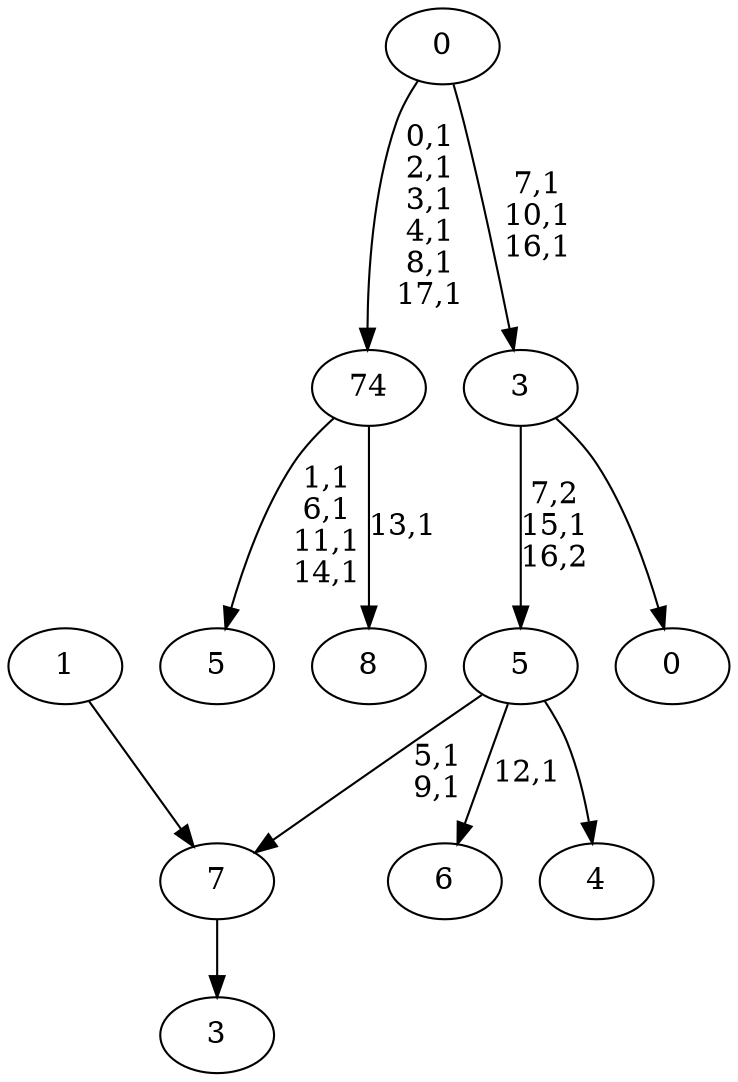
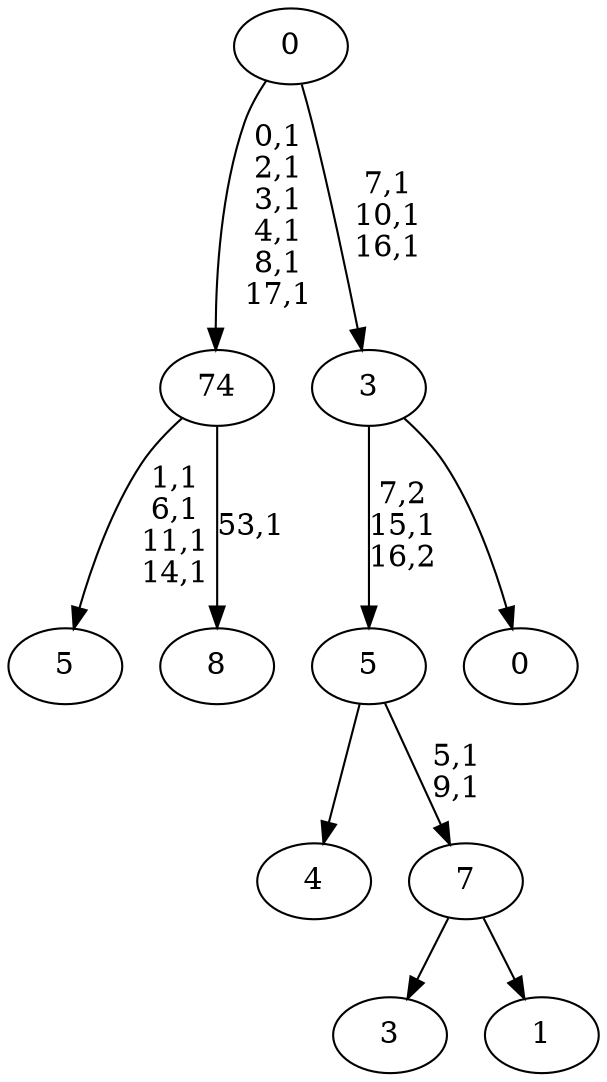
edge "74" -> "8": label "13,1" -> "53,1"
edge "1" -> "7": reversed
node "6": removed
